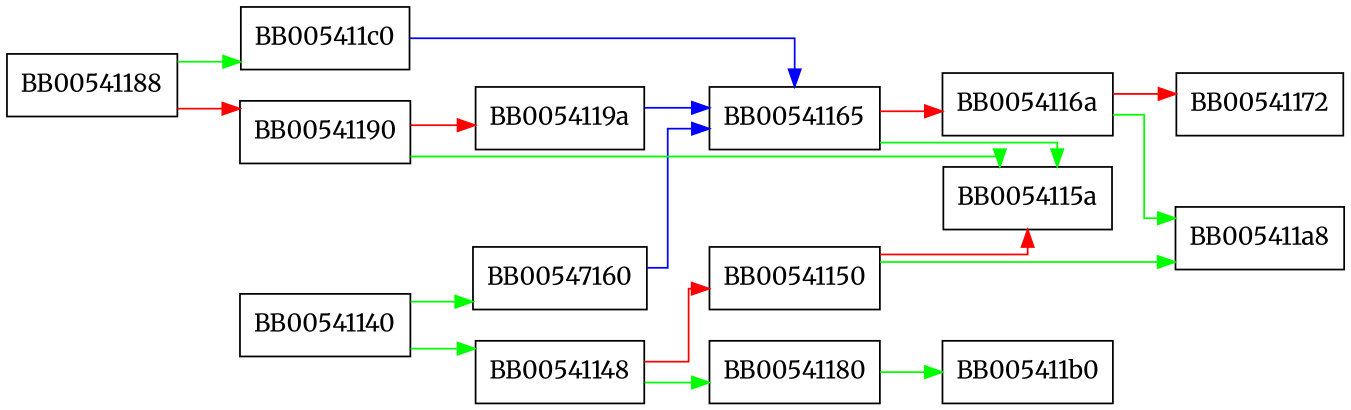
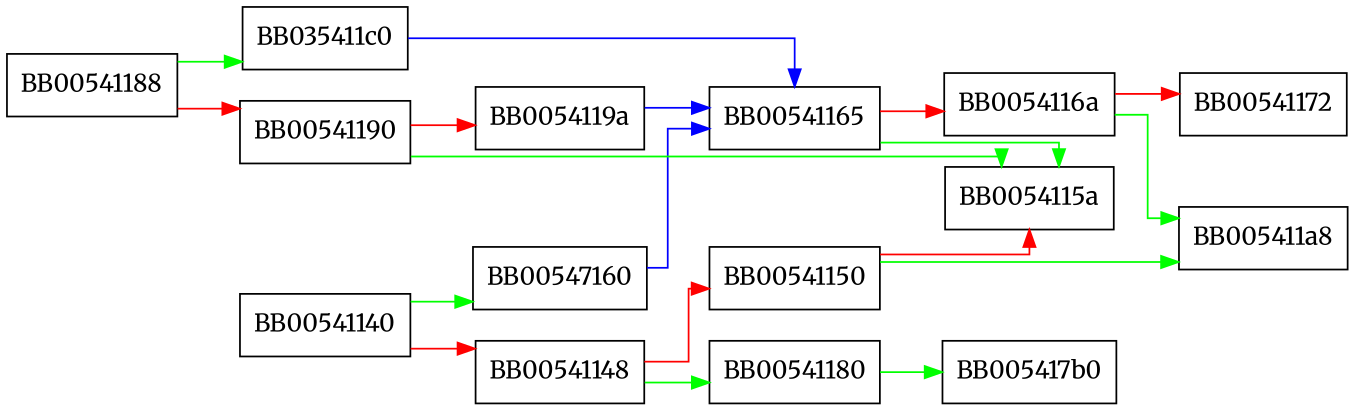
node "BB005411c0": label "BB005411c0" -> "BB035411c0"
edge "BB00541140" -> "BB00541148": color green -> red
node "BB005411b0": label "BB005411b0" -> "BB005417b0"
